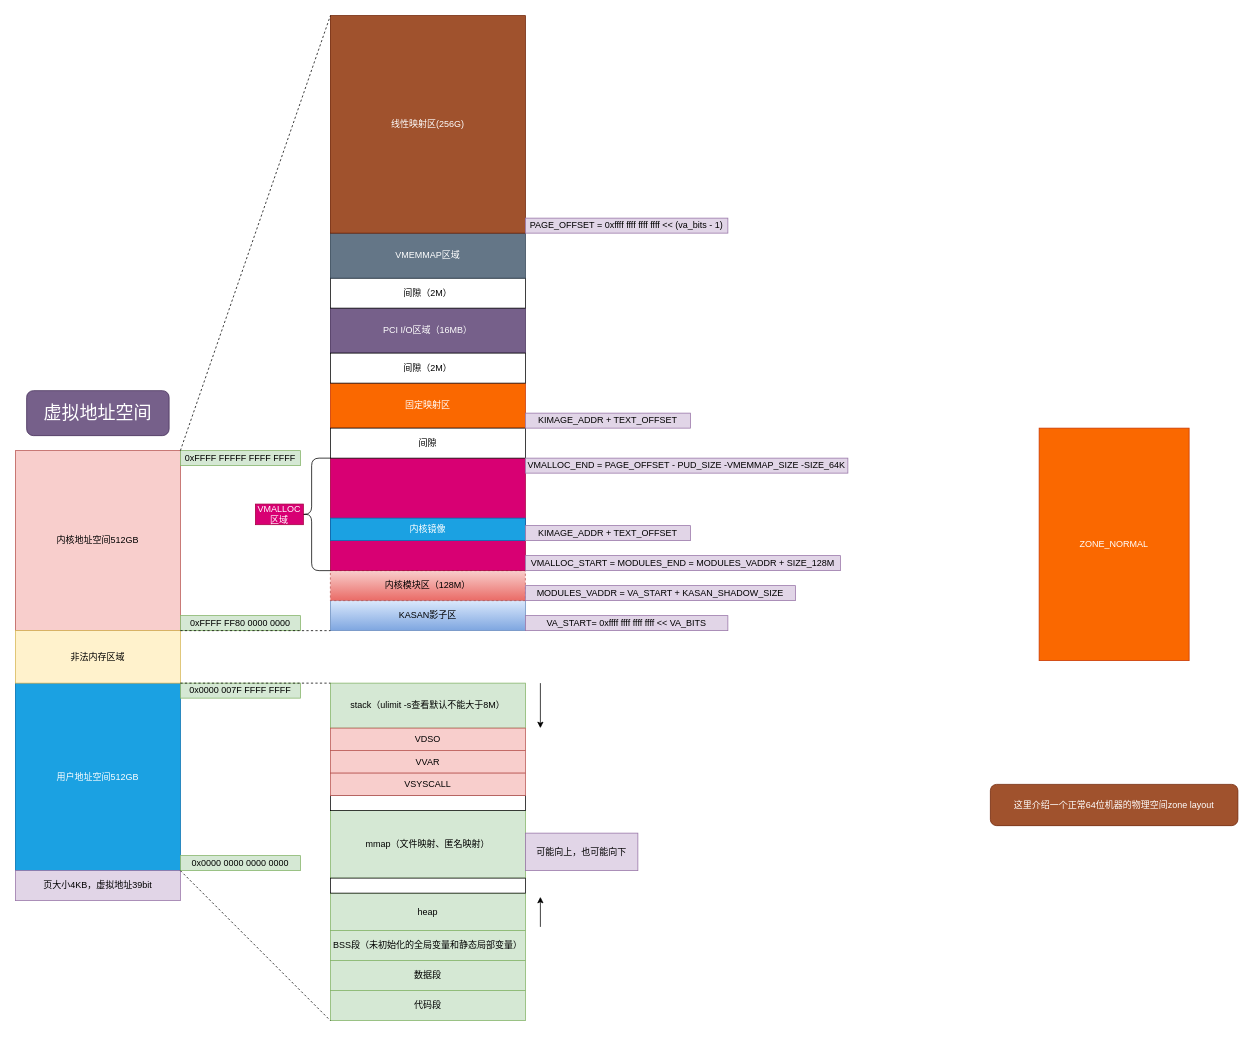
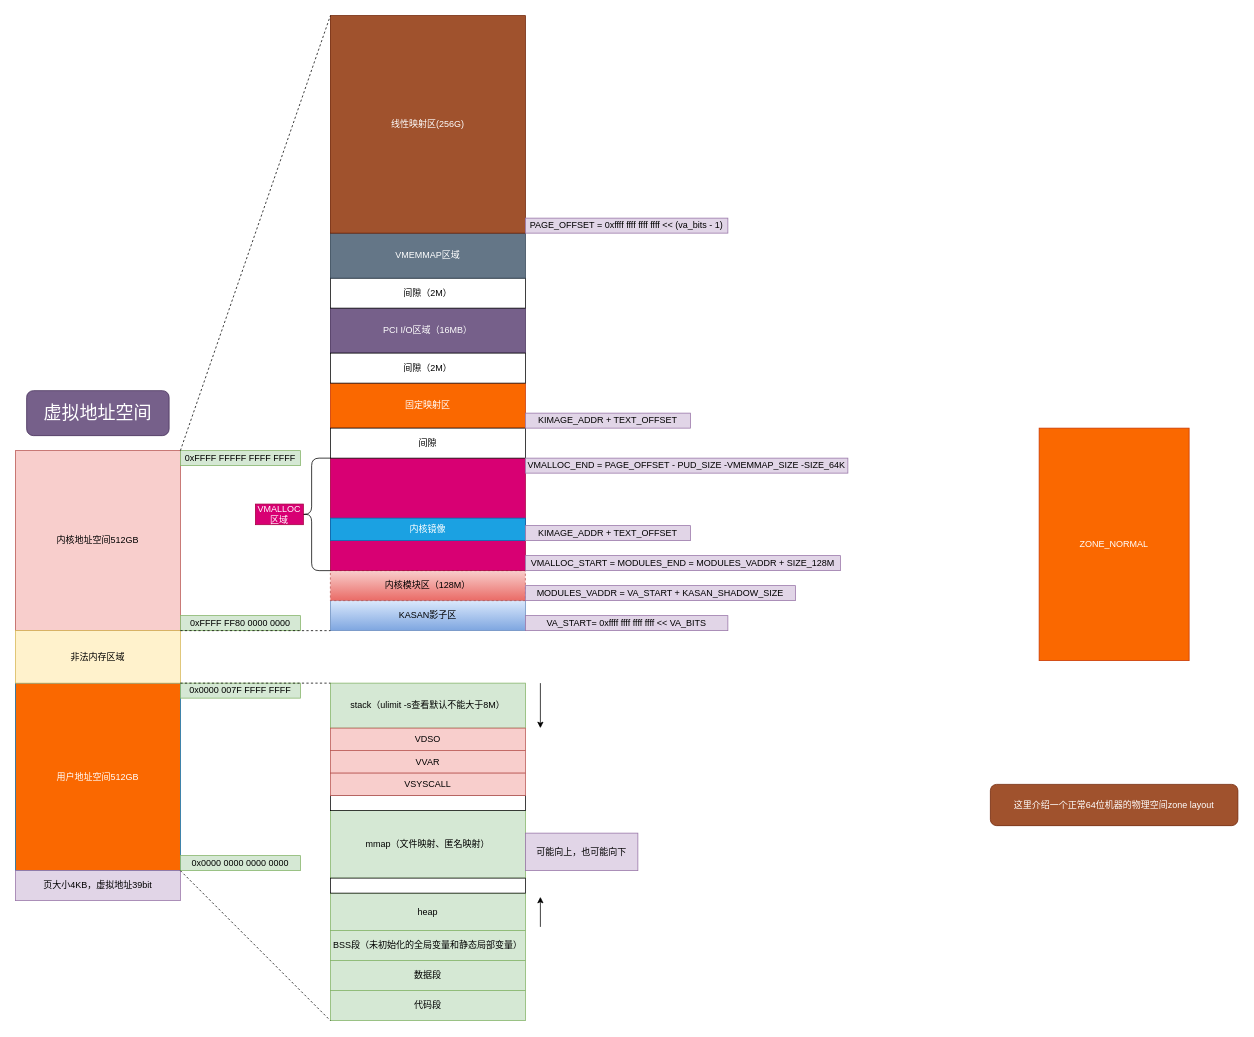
node "用户地址空间512GB": fillcolor #1ba1e2 -> #fa6800
